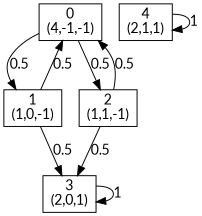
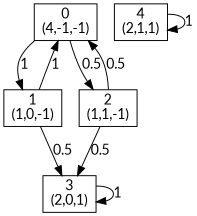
edge "0 (4,-1,-1)" -> "1 (1,0,-1)": label "0.5" -> "1"
edge "1 (1,0,-1)" -> "0 (4,-1,-1)": label "0.5" -> "1"
